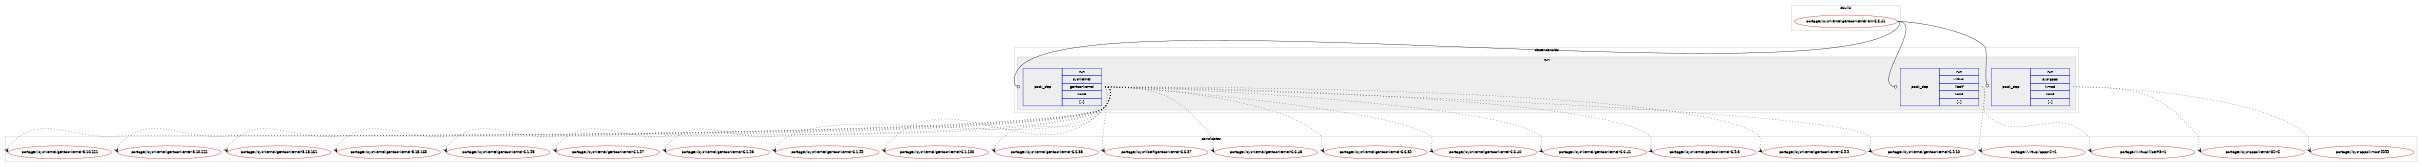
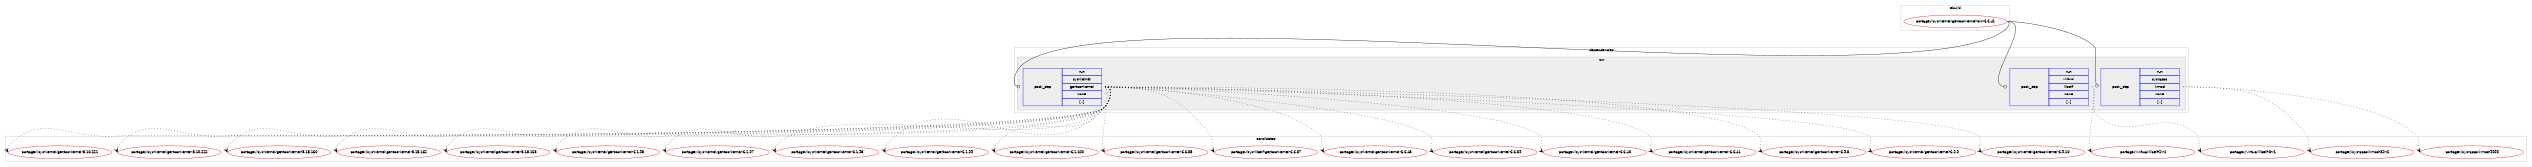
node "portage://sys-kernel/gentoo-kernel-5.15.161": label "portage://sys-kernel/gentoo-kernel-5.15.161" -> "portage://sys-kernel/gentoo-kernel-5.15.160"
node "portage://sys-kernel/gentoo-kernel-5.15.162": added
node "portage://virtual/apps-2-r1": label "portage://virtual/apps-2-r1" -> "portage://virtual/libelf-2-r1"
node "portage://sys-apps/kernel-32-r2": label "portage://sys-apps/kernel-32-r2" -> "portage://sys-apps/kmod-32-r2"
